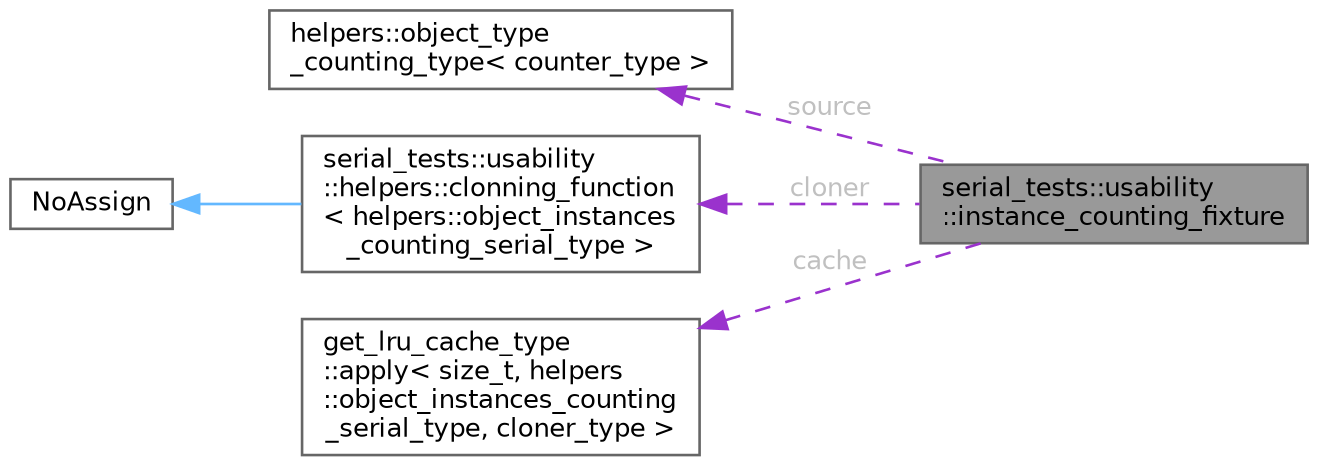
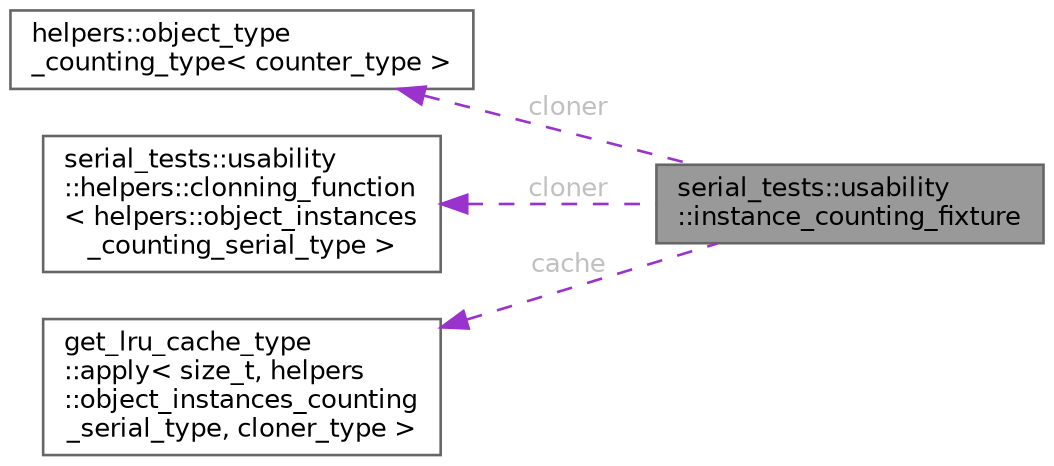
edge "serial_tests::usability ::instance_counting_fixture" -> "helpers::object_type _counting_type< counter_type >": label " source" -> " cloner"
node "NoAssign": removed
